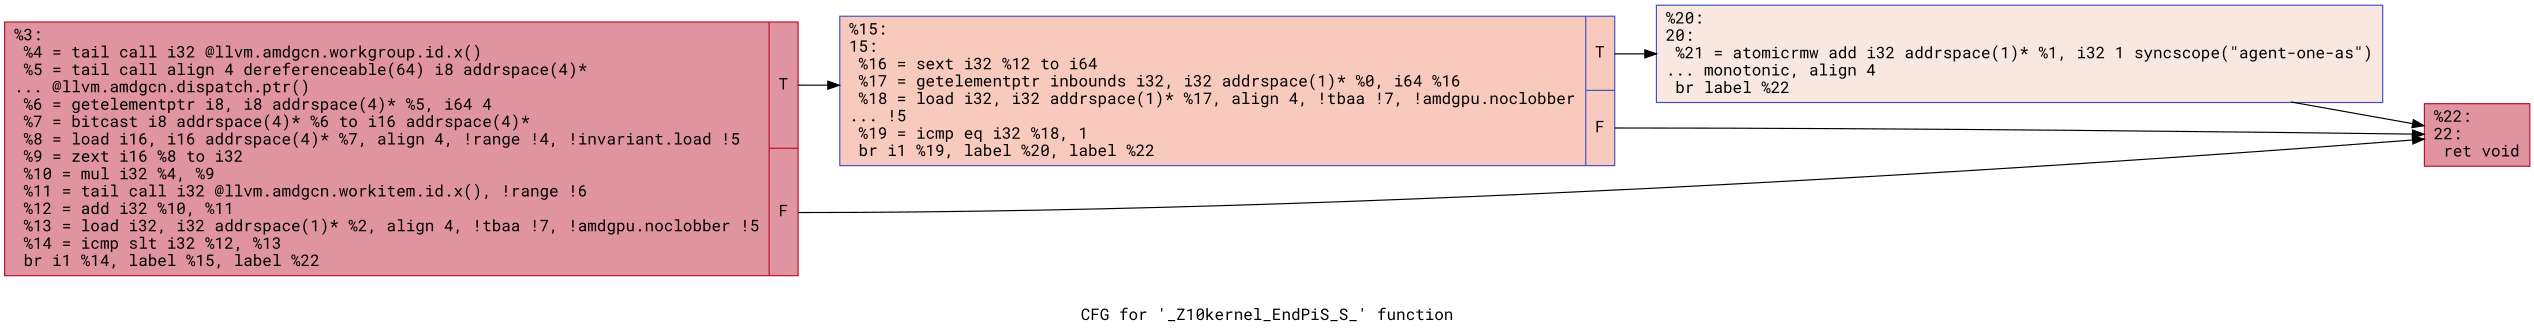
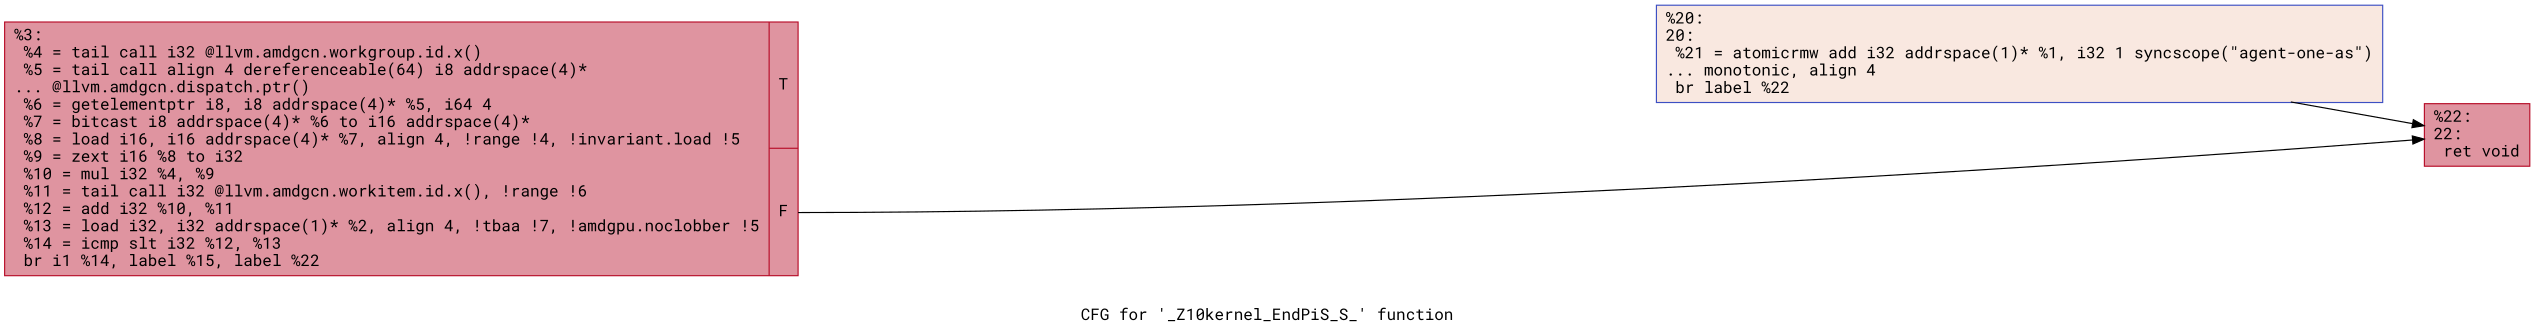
node "%15:": removed
